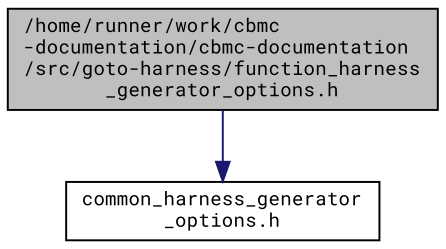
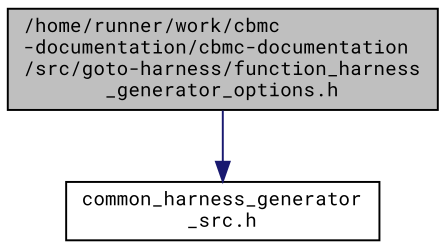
node "common_harness_generator _options.h": label "common_harness_generator _options.h" -> "common_harness_generator _src.h"
